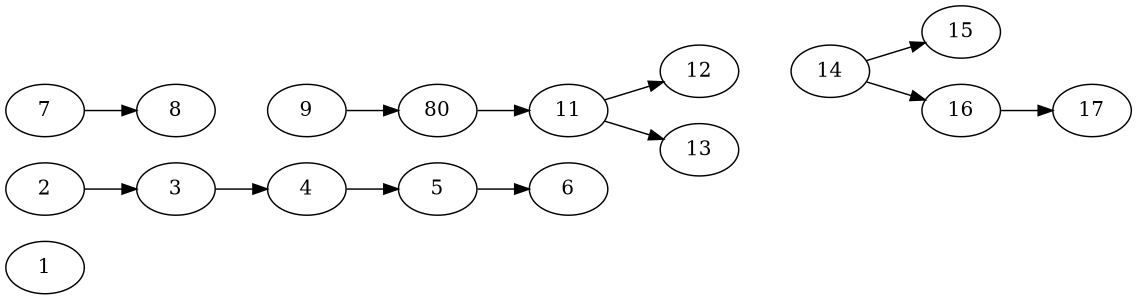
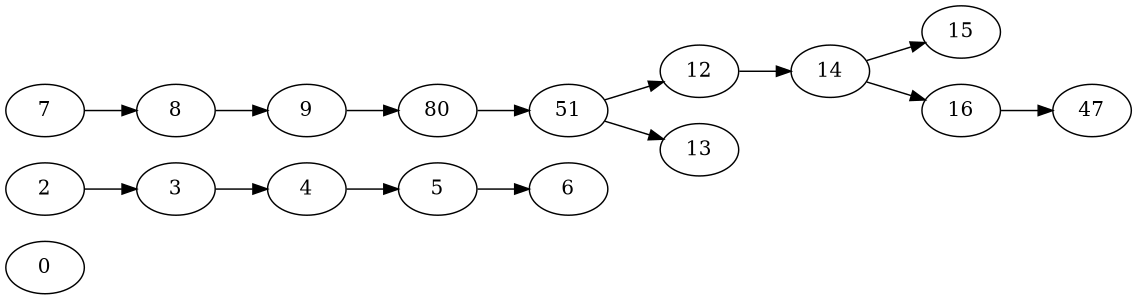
edge "12" -> "14": added
edge "8" -> "9": added
node "11": label "11" -> "51"
node "17": label "17" -> "47"
node "1": label "1" -> "0"
